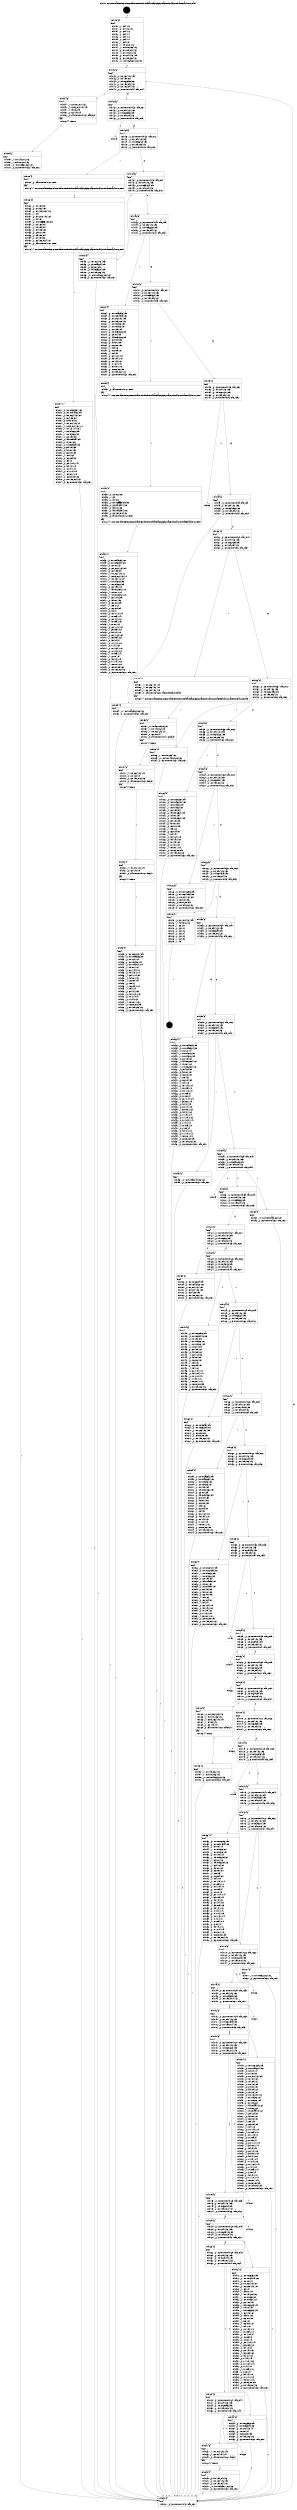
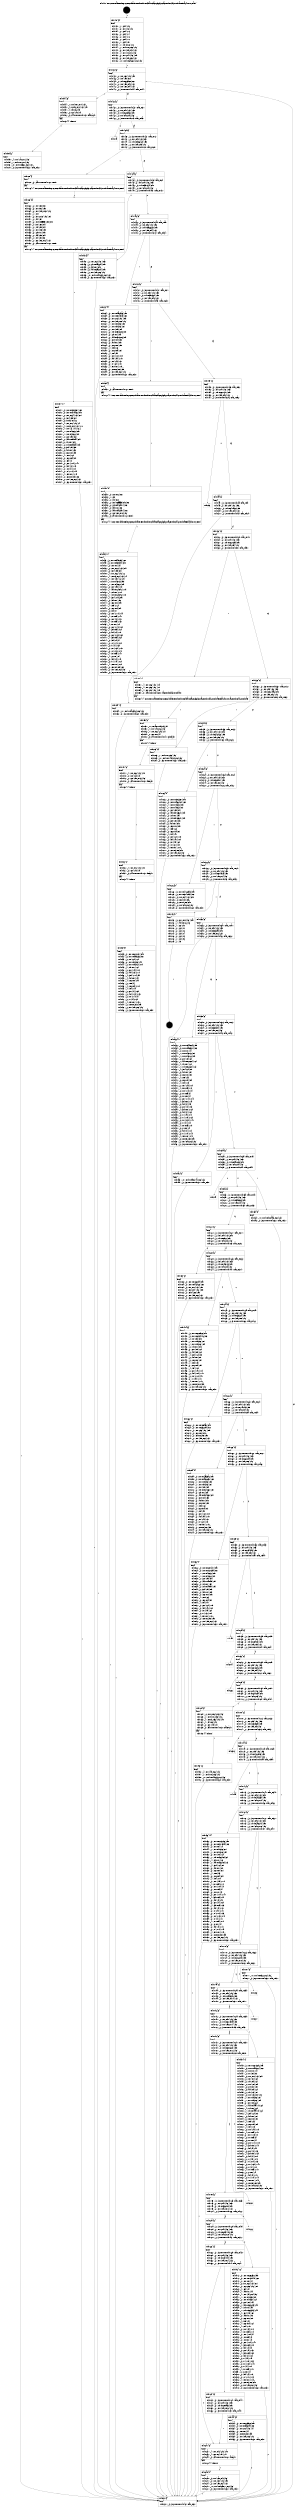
edge "0x4018c6 [30]" -> "0x402321 [5]": now "0x4015a2 [28]" -> "0x402321 [5]"
edge "0x401826 [28]" -> "0x401a1a [30]": now "0x401826 [28]" -> "0x4018a1 [13]"
node "0x40185e": removed
